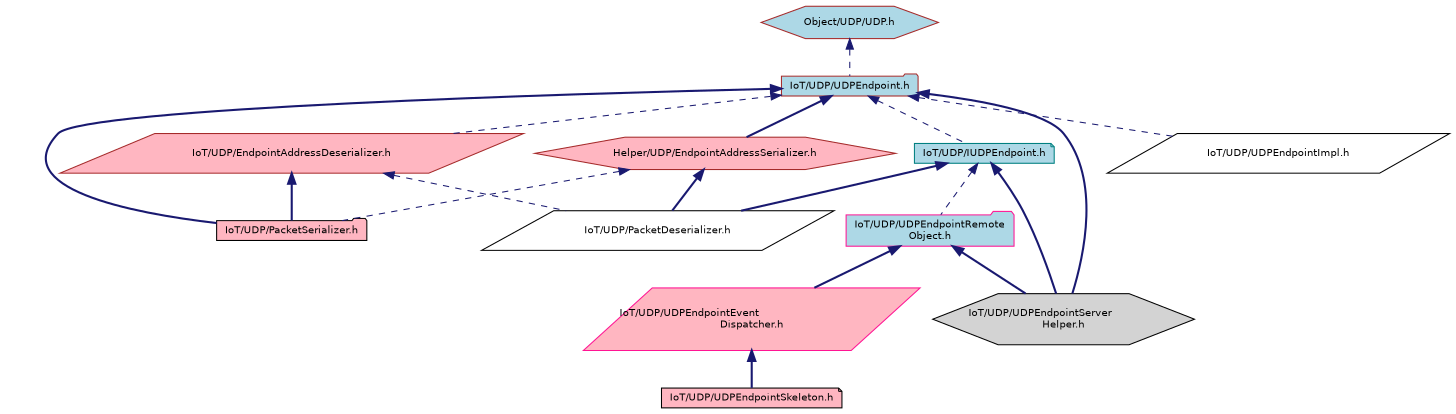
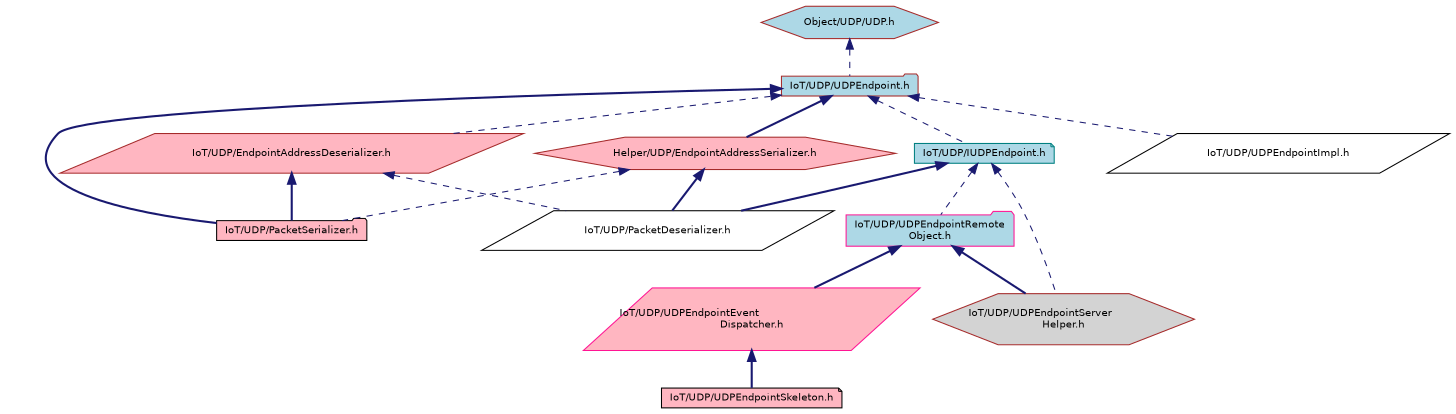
edge "IoT/UDP/UDPEndpointServer Helper.h" -> "IoT/UDP/UDPEndpoint.h": removed
edge "IoT/UDP/UDPEndpointServer Helper.h" -> "IoT/UDP/IUDPEndpoint.h": style bold -> dashed
node "IoT/UDP/UDPEndpointServer Helper.h": color black -> brown
